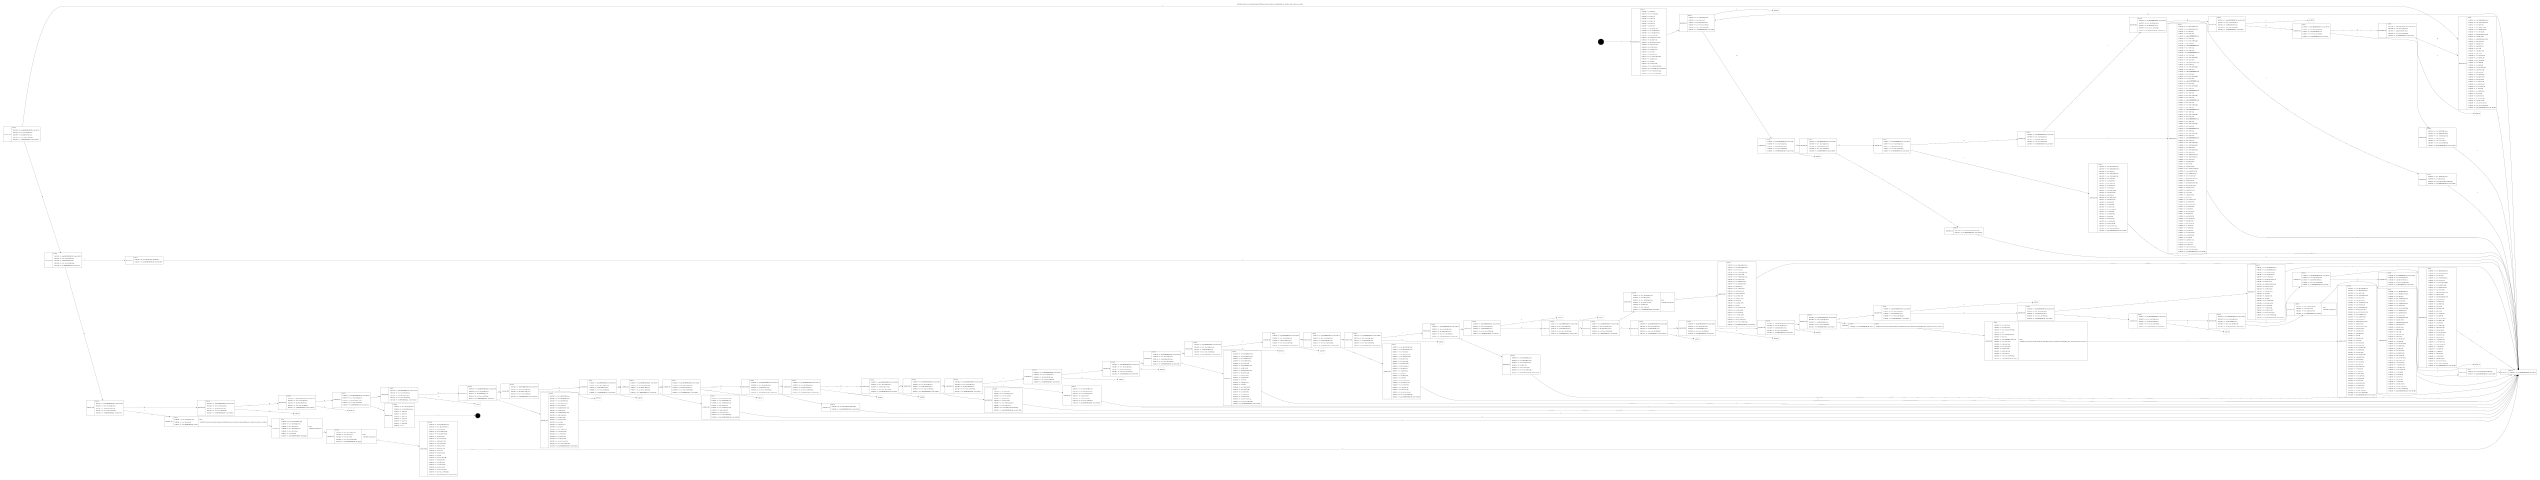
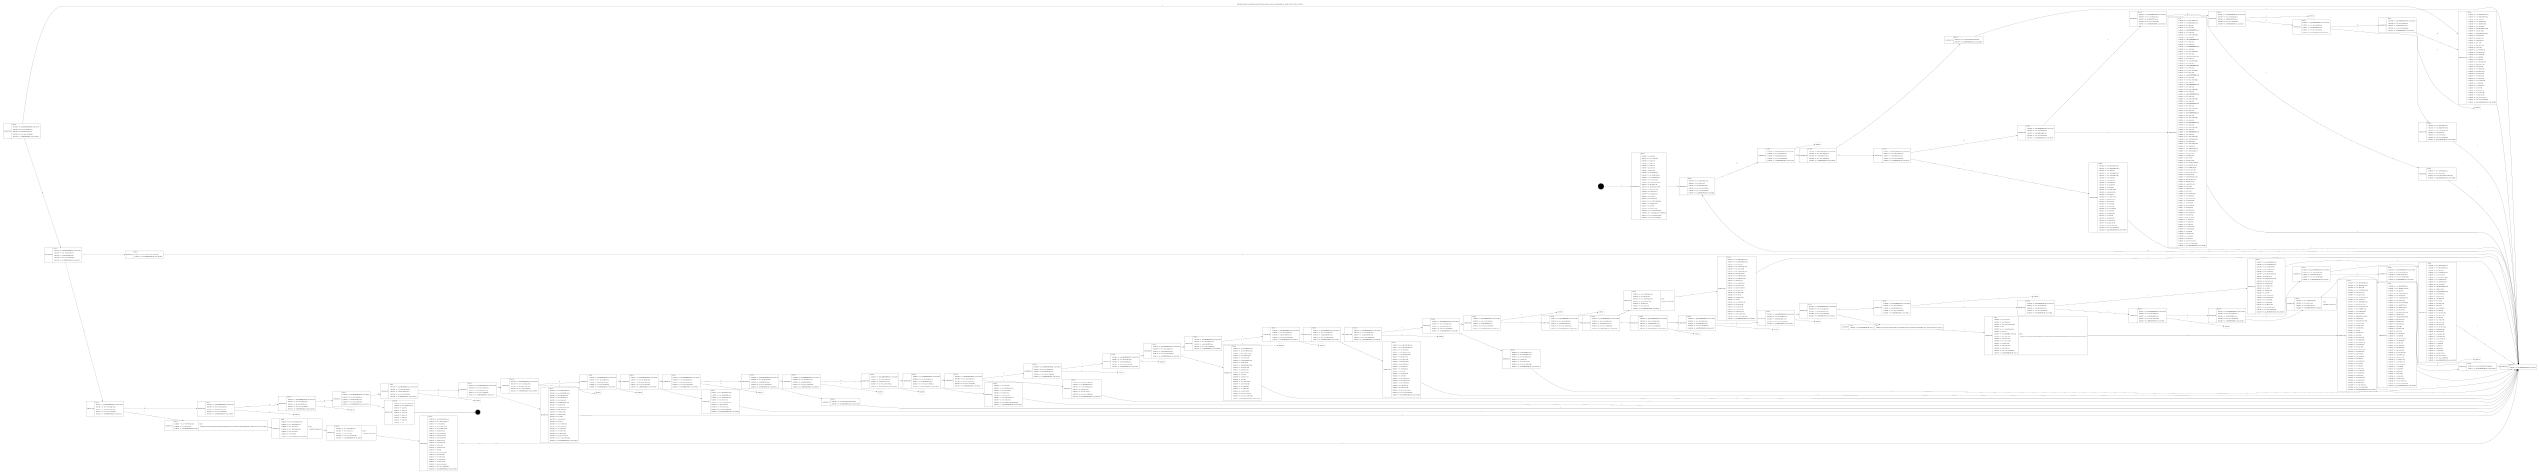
node "0x40287d": removed
